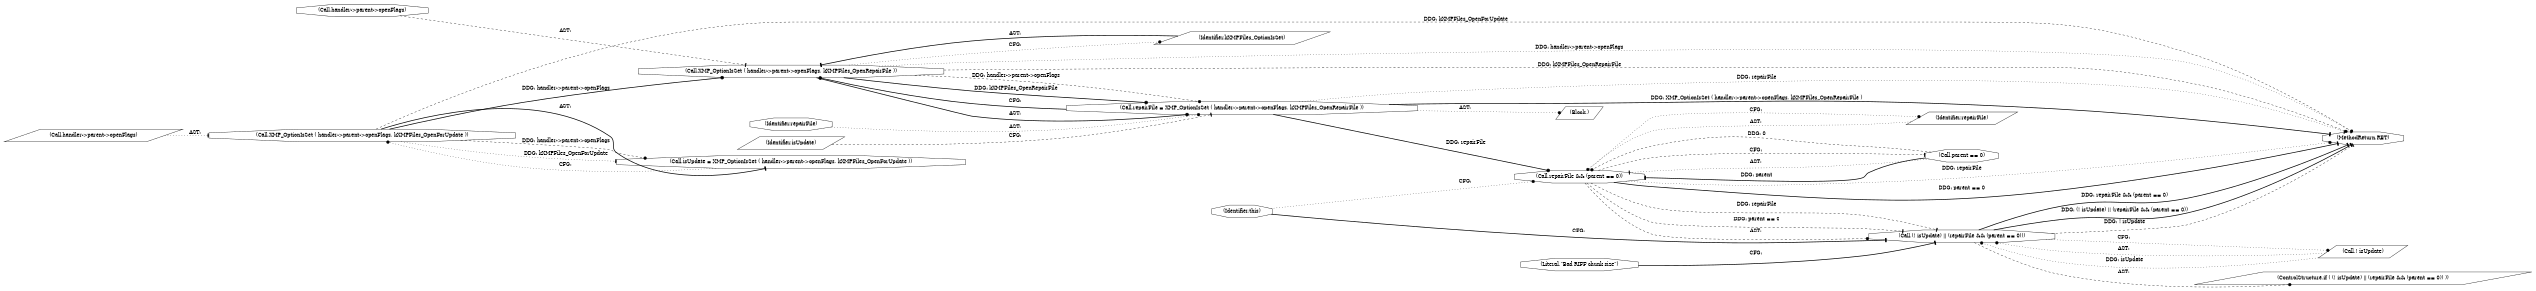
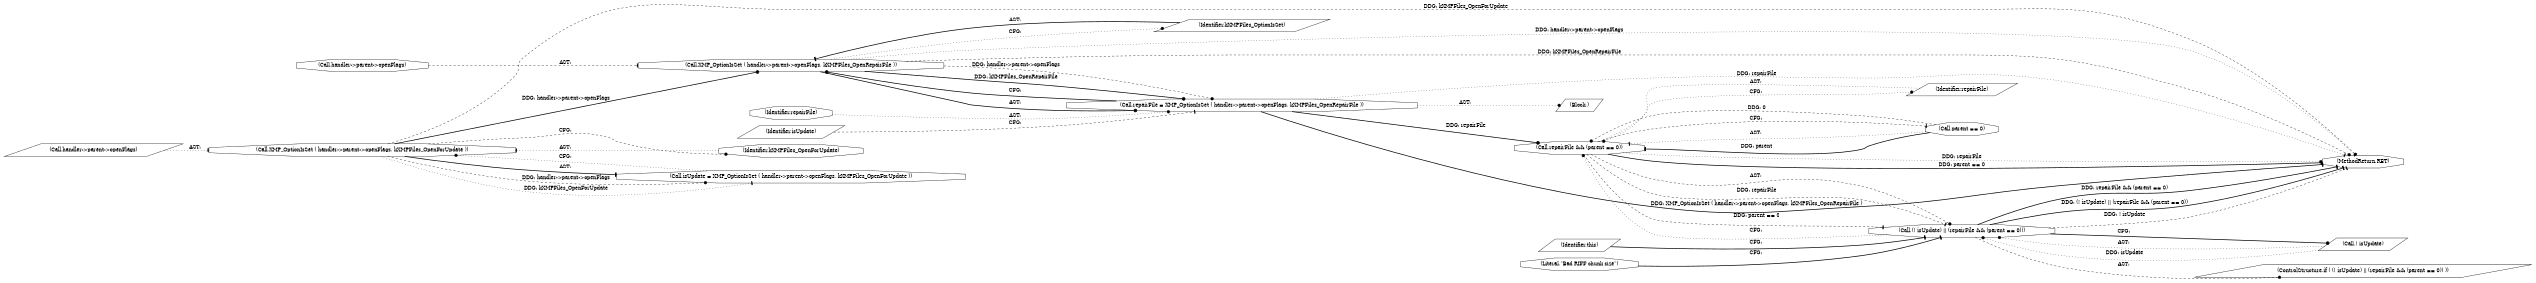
node "(Identifier,kXMPFiles_OpenForUpdate)": added
edge "(Identifier,this)" -> "(Call,repairFile && (parent == 0))": now "(Call,(! isUpdate) || (repairFile && (parent == 0)))" -> "(Call,repairFile && (parent == 0))"
node "(Identifier,this)": shape octagon -> parallelogram
edge "(Call,(! isUpdate) || (repairFile && (parent == 0)))" -> "(Call,! isUpdate)": style dotted -> bold
